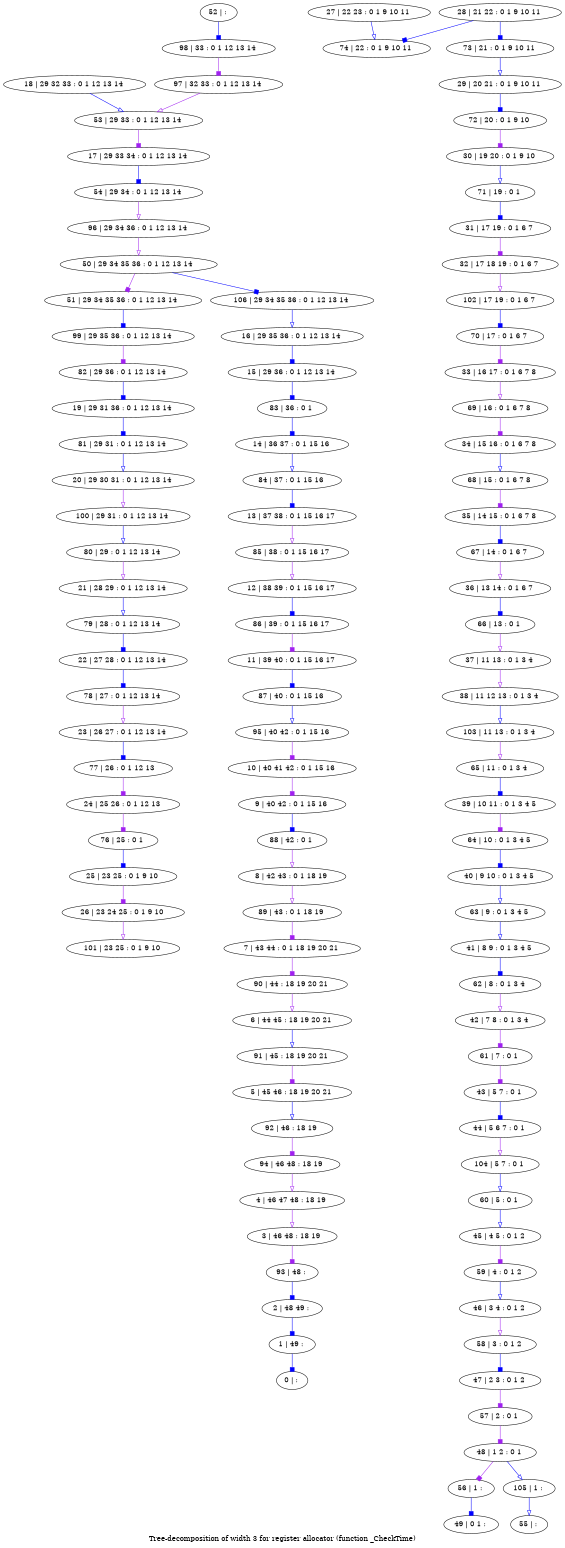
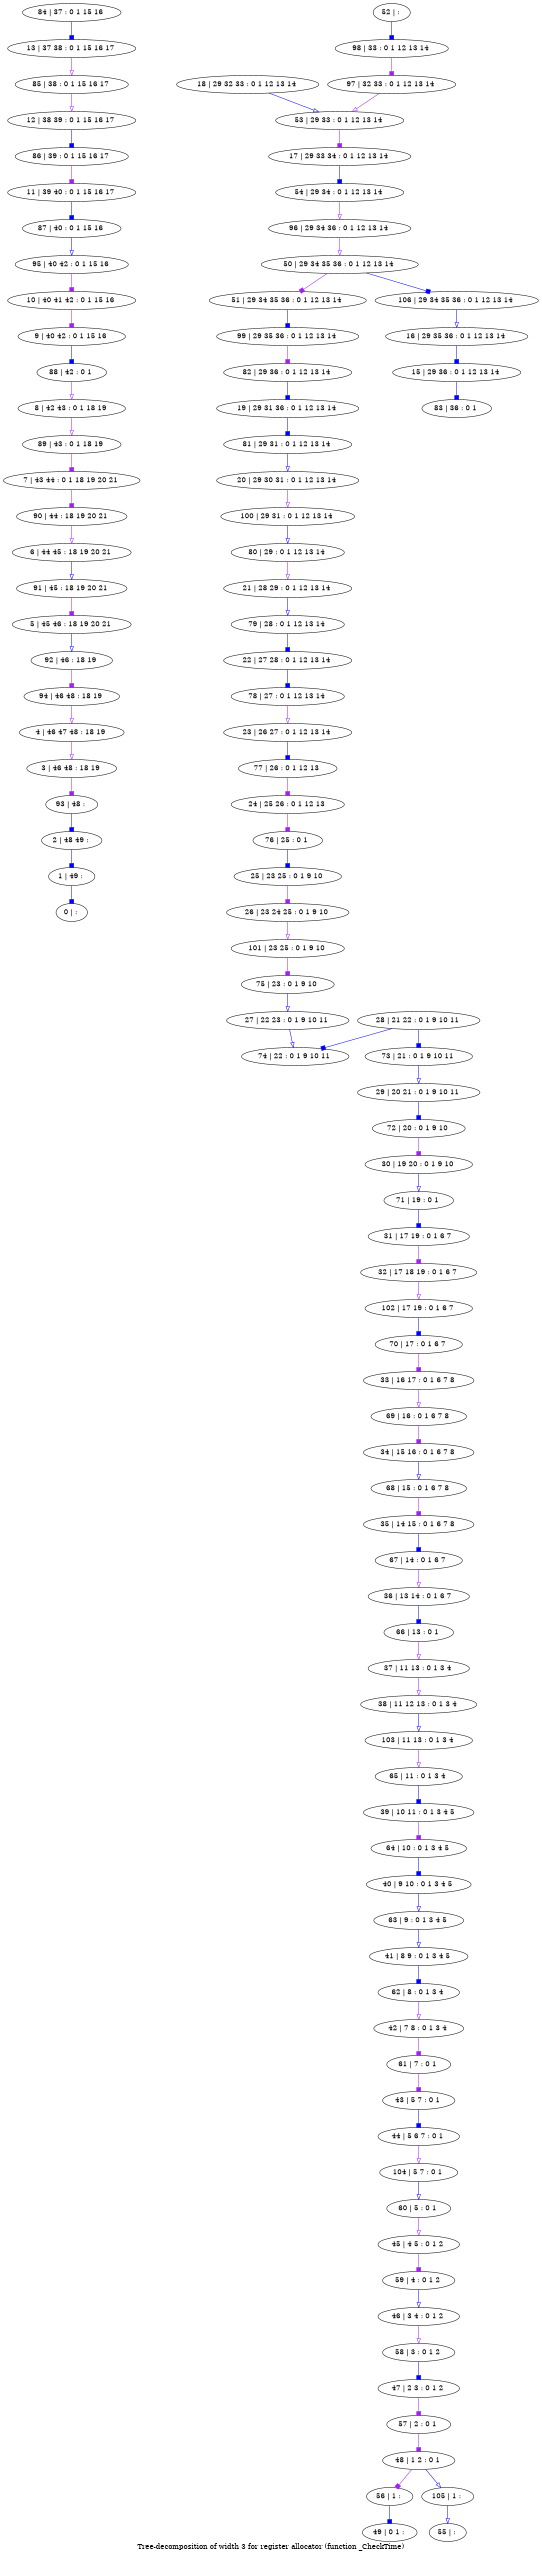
node "14 | 36 37 : 0 1 15 16": removed
node "75 | 23 : 0 1 9 10": added
edge "60 | 5 : 0 1" -> "45 | 4 5 : 0 1 2": color blue -> purple
